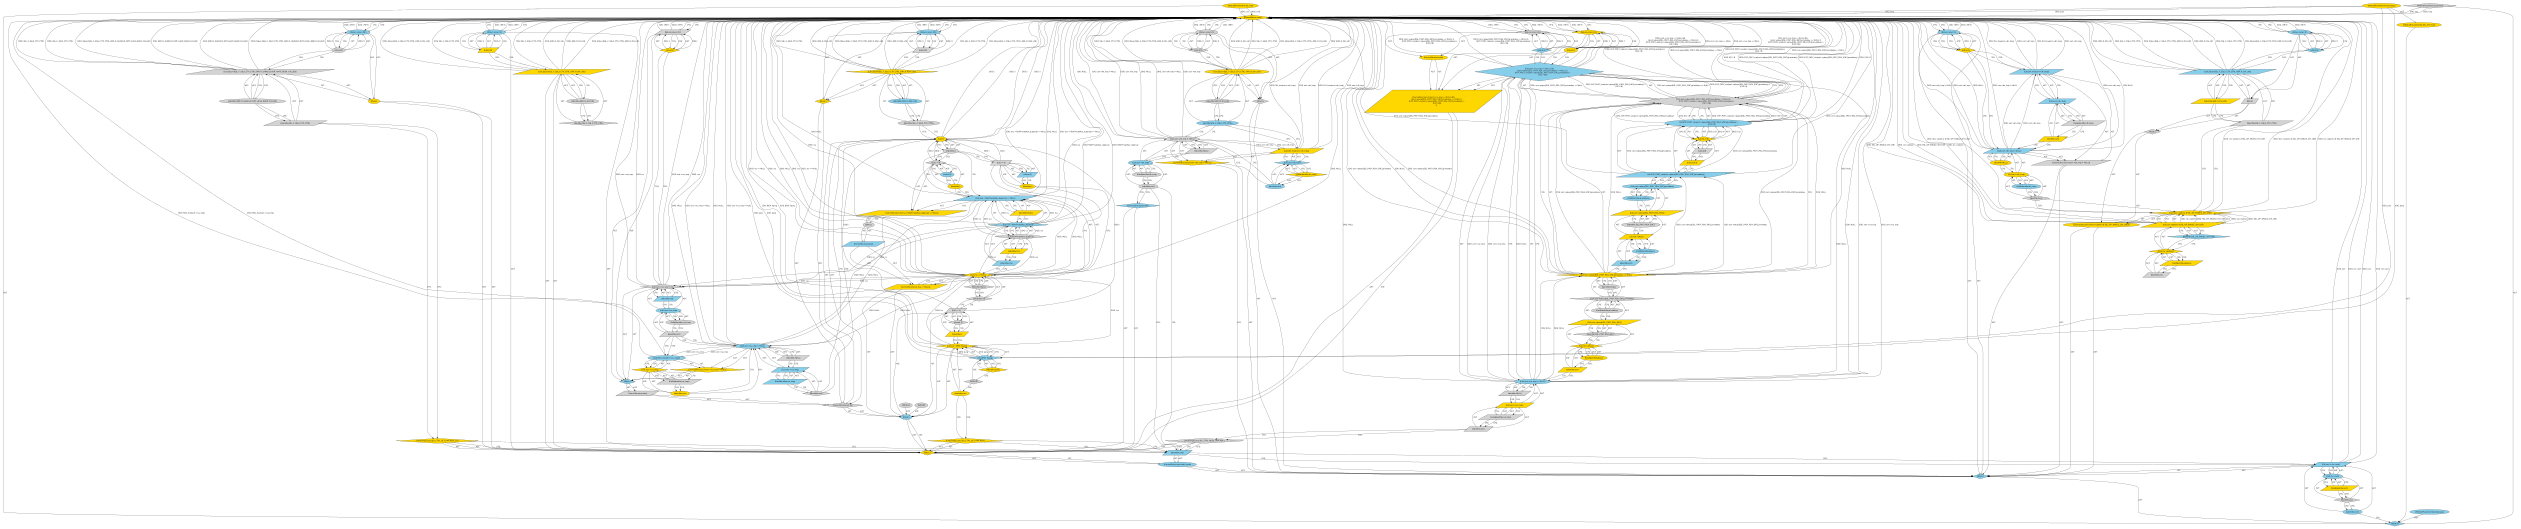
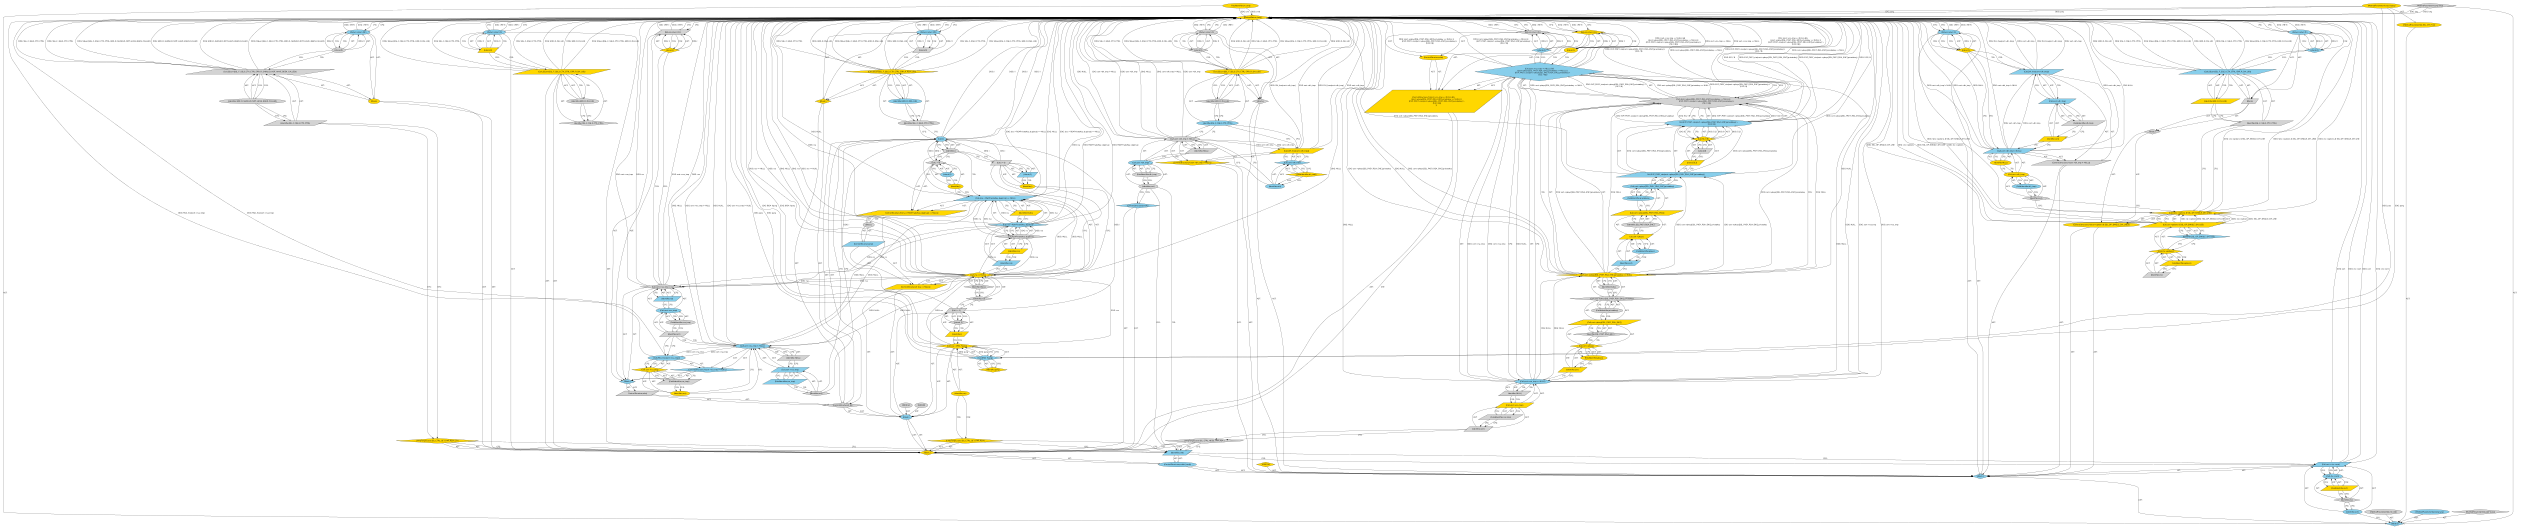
node "(MethodParameterIn,int cmd)": label "(MethodParameterIn,int cmd)" -> "(FieldIdentifier,int cmd)"
node "(Call,!i)": fillcolor gold -> skyblue
node "(ControlStructure,if (cert->rsa_tmp != NULL))": fillcolor gold -> skyblue
node "1000159": removed
node "1000108": added
node "(MethodParameterOut,int cmd)": added
node "(MethodParameterOut,void *parg)": added
